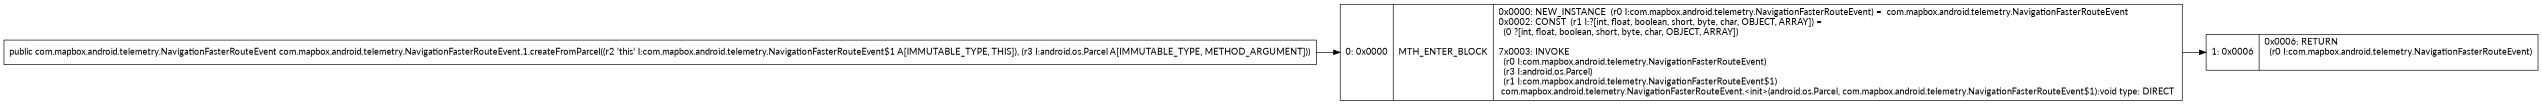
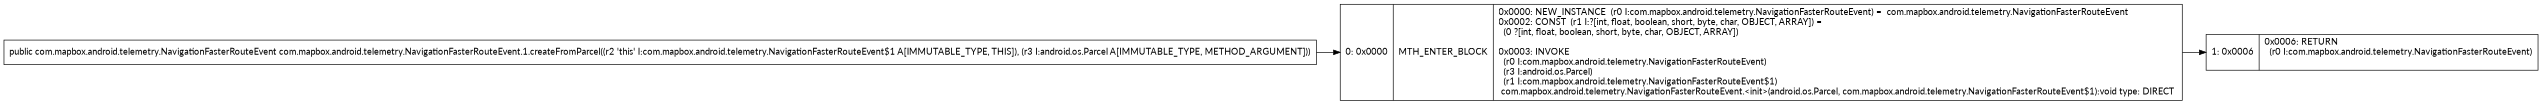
node "0: 0x0000": text "7x0003: INVOKE" -> "0x0003: INVOKE"
